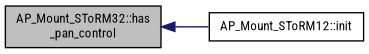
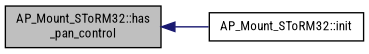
node "AP_Mount_SToRM12::init": label "AP_Mount_SToRM12::init" -> "AP_Mount_SToRM32::init"
